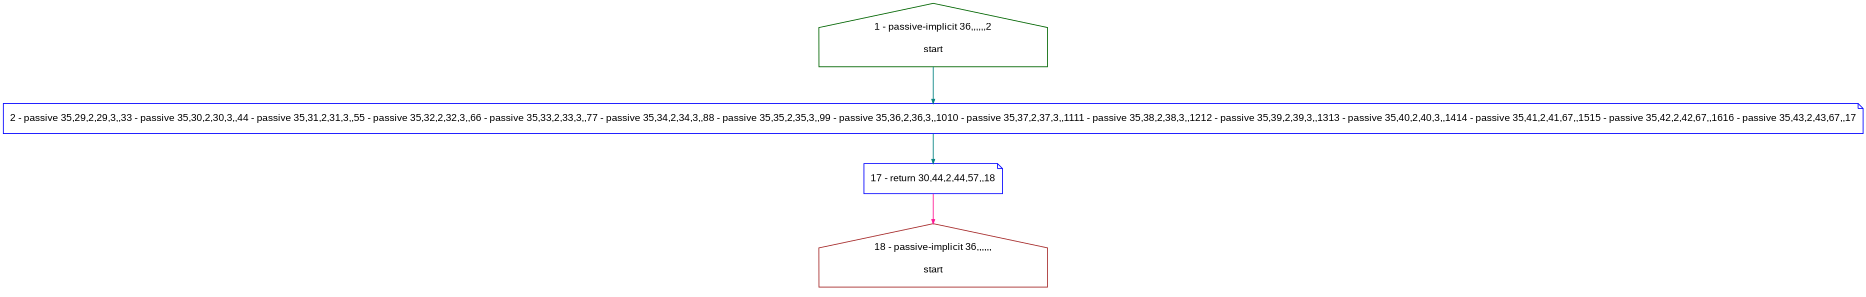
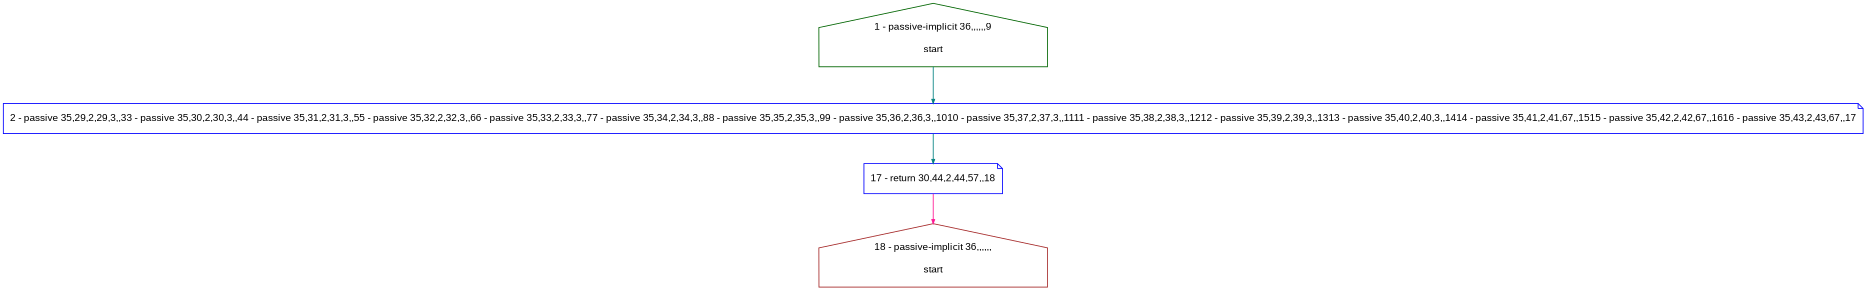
node "1 - passive-implicit 36,,,,,,2 start": label "1 - passive-implicit 36,,,,,,2 start" -> "1 - passive-implicit 36,,,,,,9 start"
